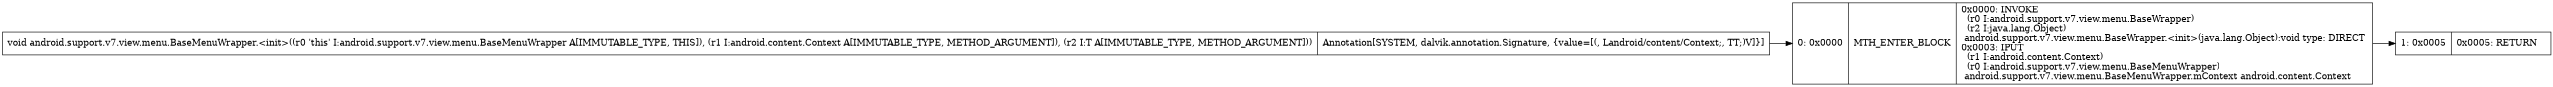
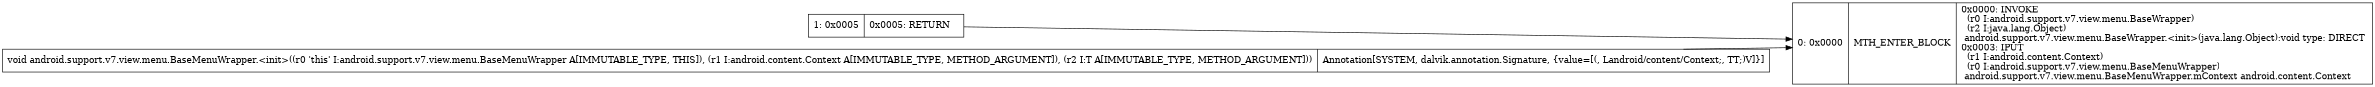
edge "0: 0x0000" -> "1: 0x0005": reversed
